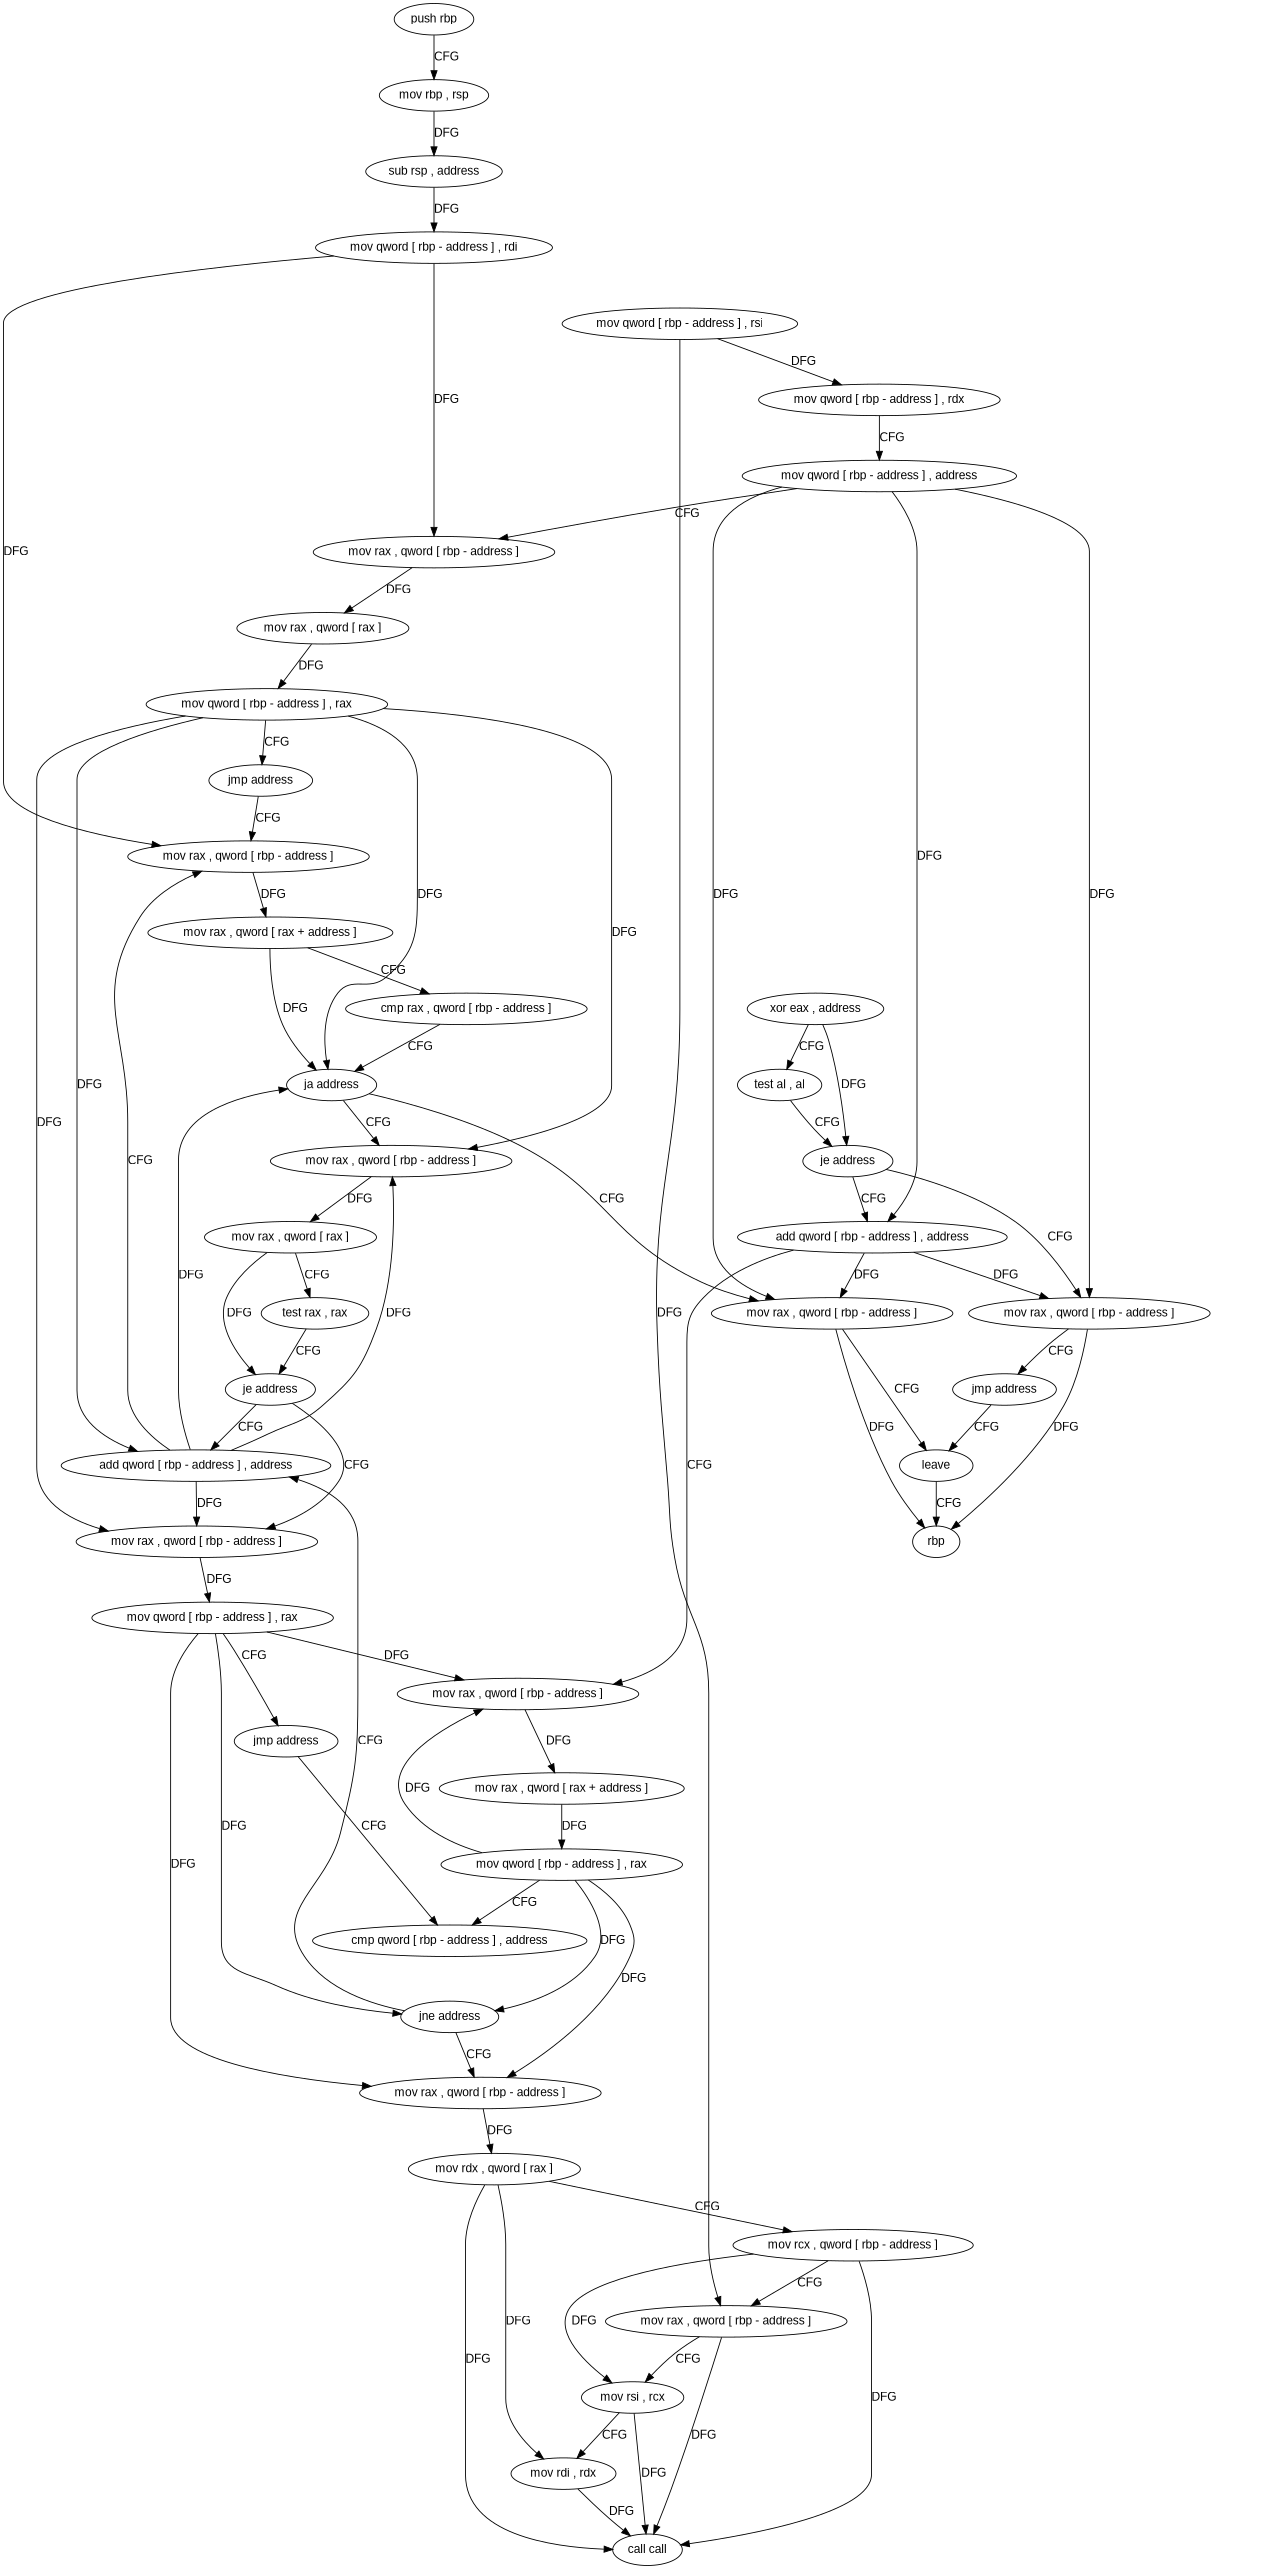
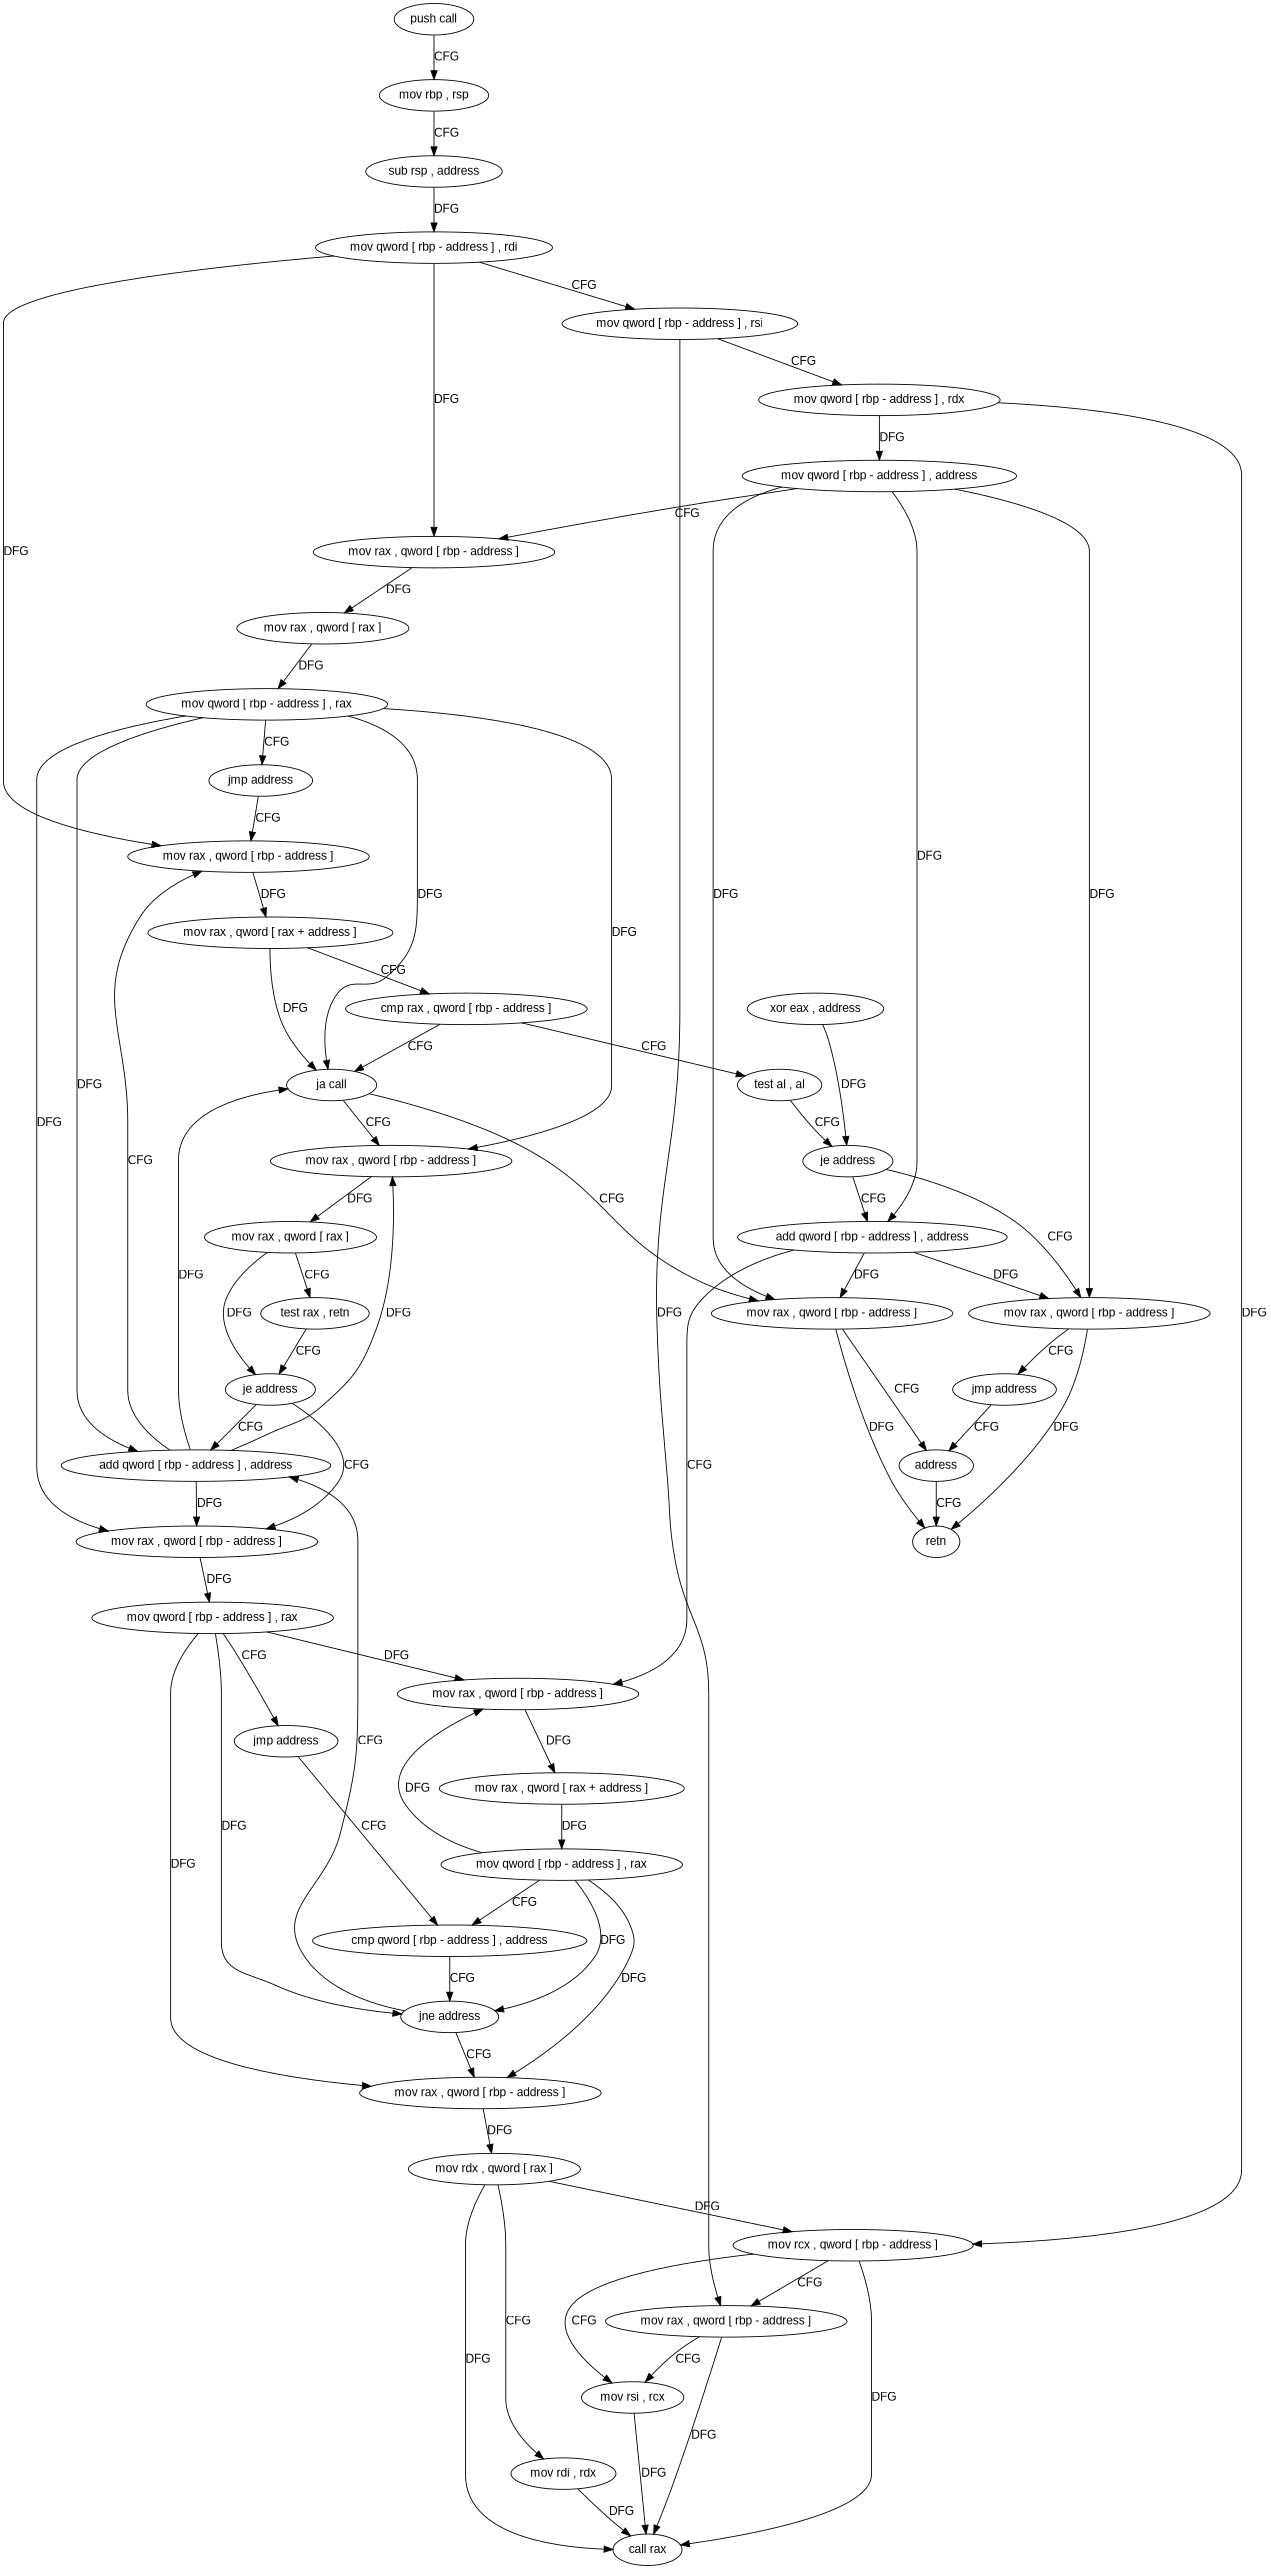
node "push rbp": label "push rbp" -> "push call"
edge "mov rbp , rsp" -> "sub rsp , address": label "DFG" -> "CFG"
edge "mov qword [ rbp - address ] , rdi" -> "mov qword [ rbp - address ] , rsi": added, label "CFG"
edge "mov qword [ rbp - address ] , rsi" -> "mov qword [ rbp - address ] , rdx": label "DFG" -> "CFG"
edge "mov qword [ rbp - address ] , rdx" -> "mov qword [ rbp - address ] , address": label "CFG" -> "DFG"
edge "xor eax , address" -> "test al , al": now "cmp rax , qword [ rbp - address ]" -> "test al , al"
node "ja address": label "ja address" -> "ja call"
node "test rax , rax": label "test rax , rax" -> "test rax , retn"
edge "mov qword [ rbp - address ] , rdx" -> "mov rcx , qword [ rbp - address ]": added, label "DFG"
node "leave": label "leave" -> "address"
node "rbp": label "rbp" -> "retn"
edge "cmp qword [ rbp - address ] , address" -> "jne address": added, label "CFG"
edge "mov rdx , qword [ rax ]" -> "mov rcx , qword [ rbp - address ]": label "CFG" -> "DFG"
edge "mov rdx , qword [ rax ]" -> "mov rdi , rdx": label "DFG" -> "CFG"
edge "mov rcx , qword [ rbp - address ]" -> "mov rsi , rcx": label "DFG" -> "CFG"
edge "mov rsi , rcx" -> "mov rdi , rdx": removed, label "CFG"
node "call call": label "call call" -> "call rax"
